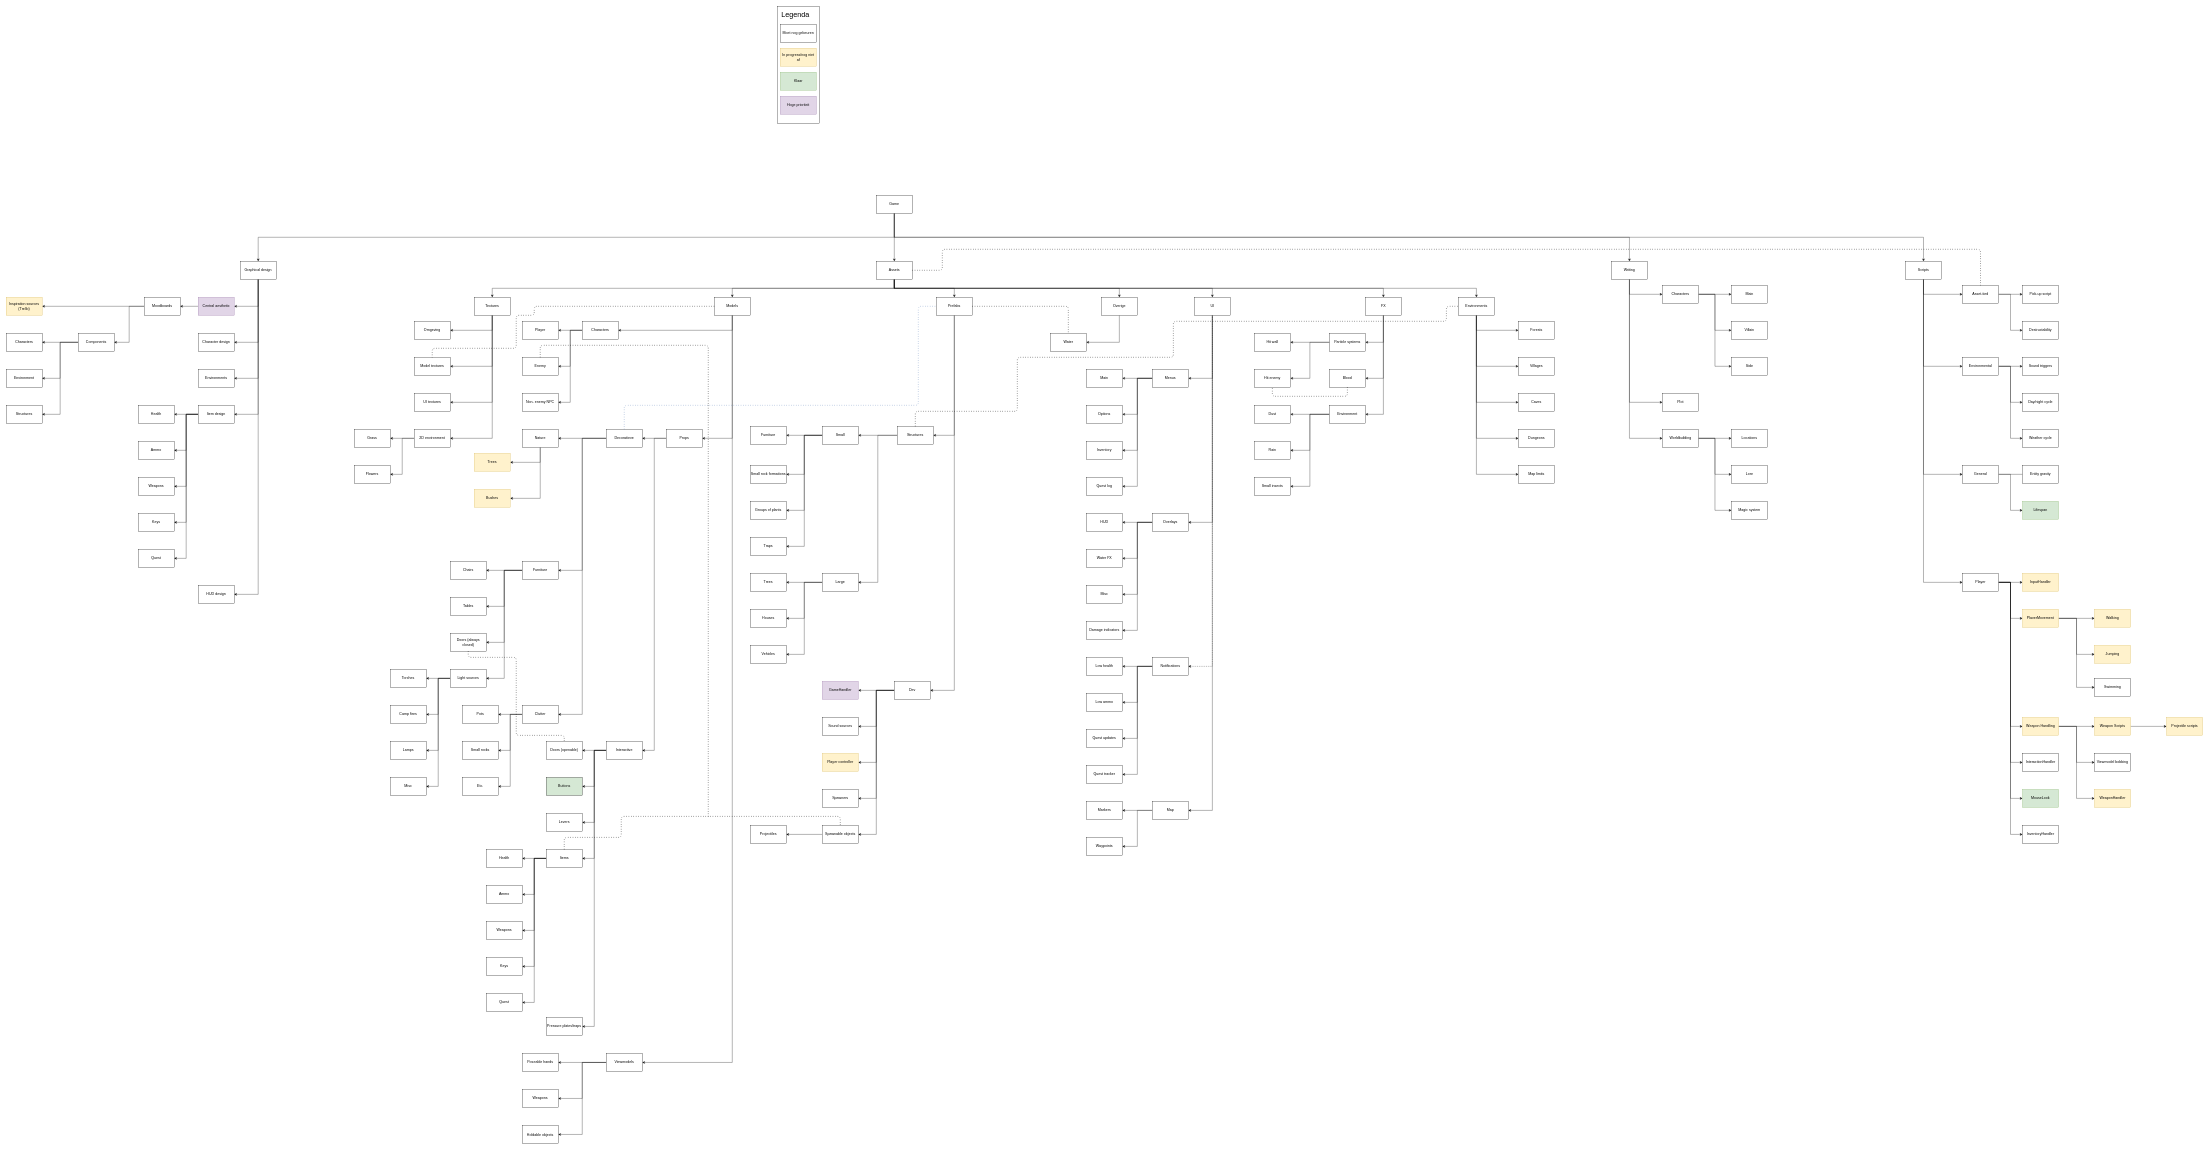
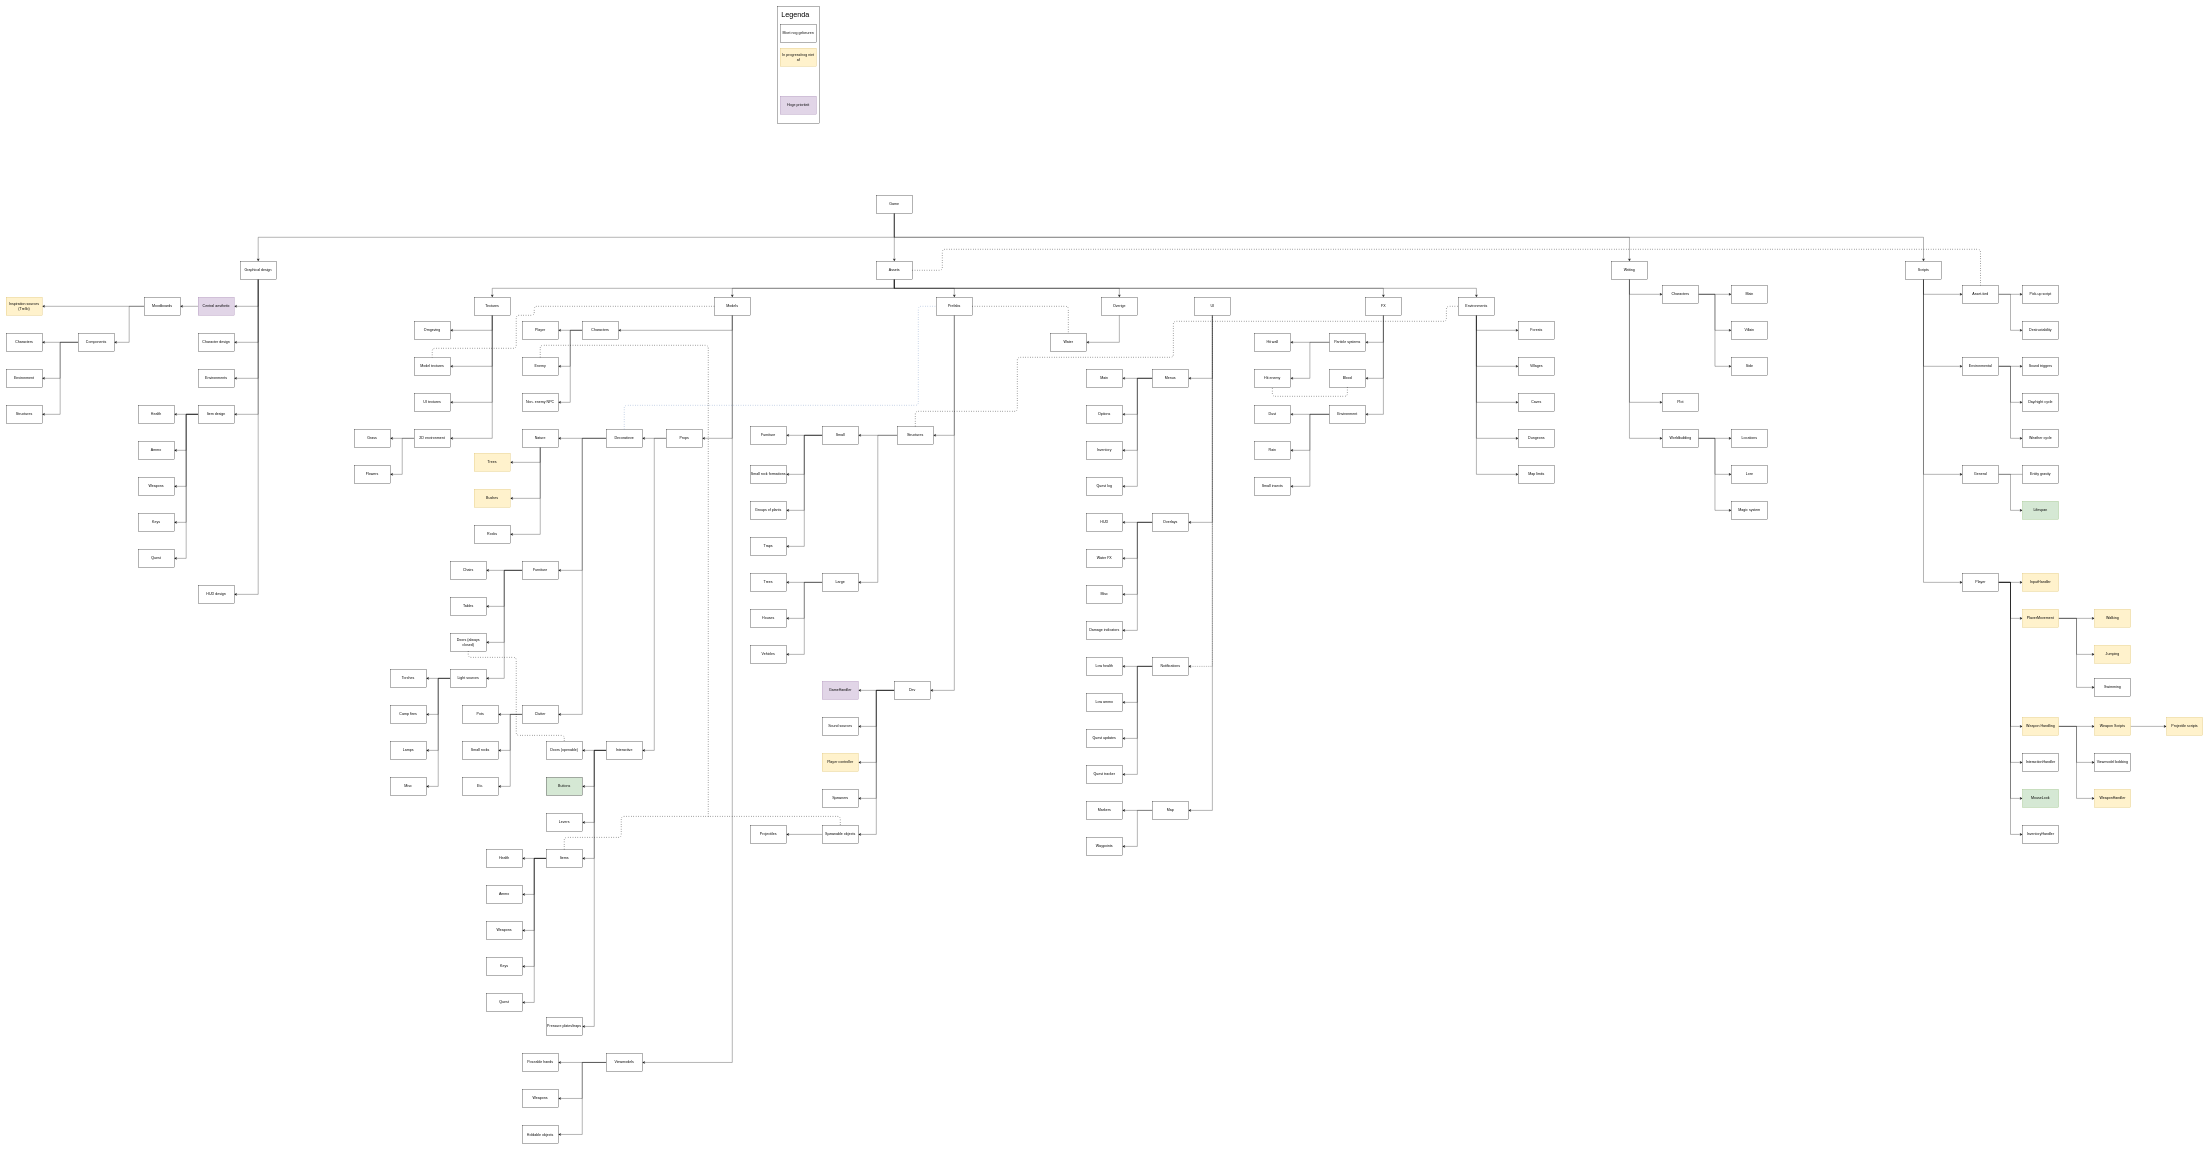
node "Klaar": removed
edge "Assets" -> "UI": removed
node "Rocks": added
edge "Nature" -> "Rocks": added
